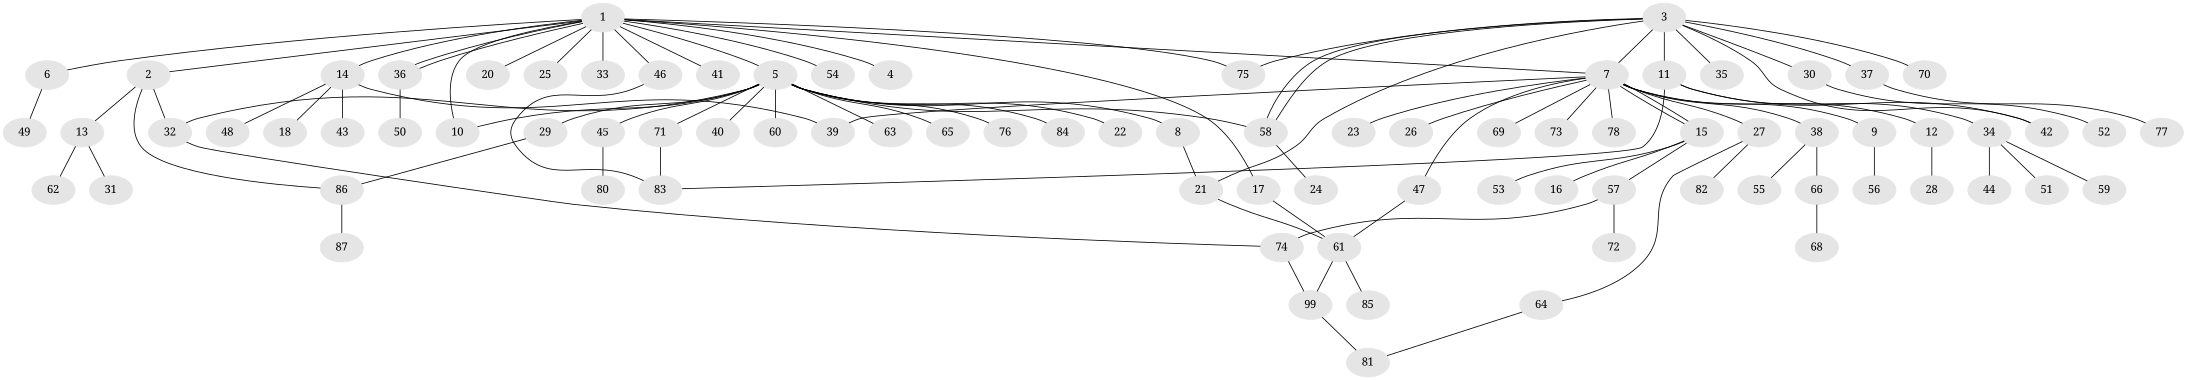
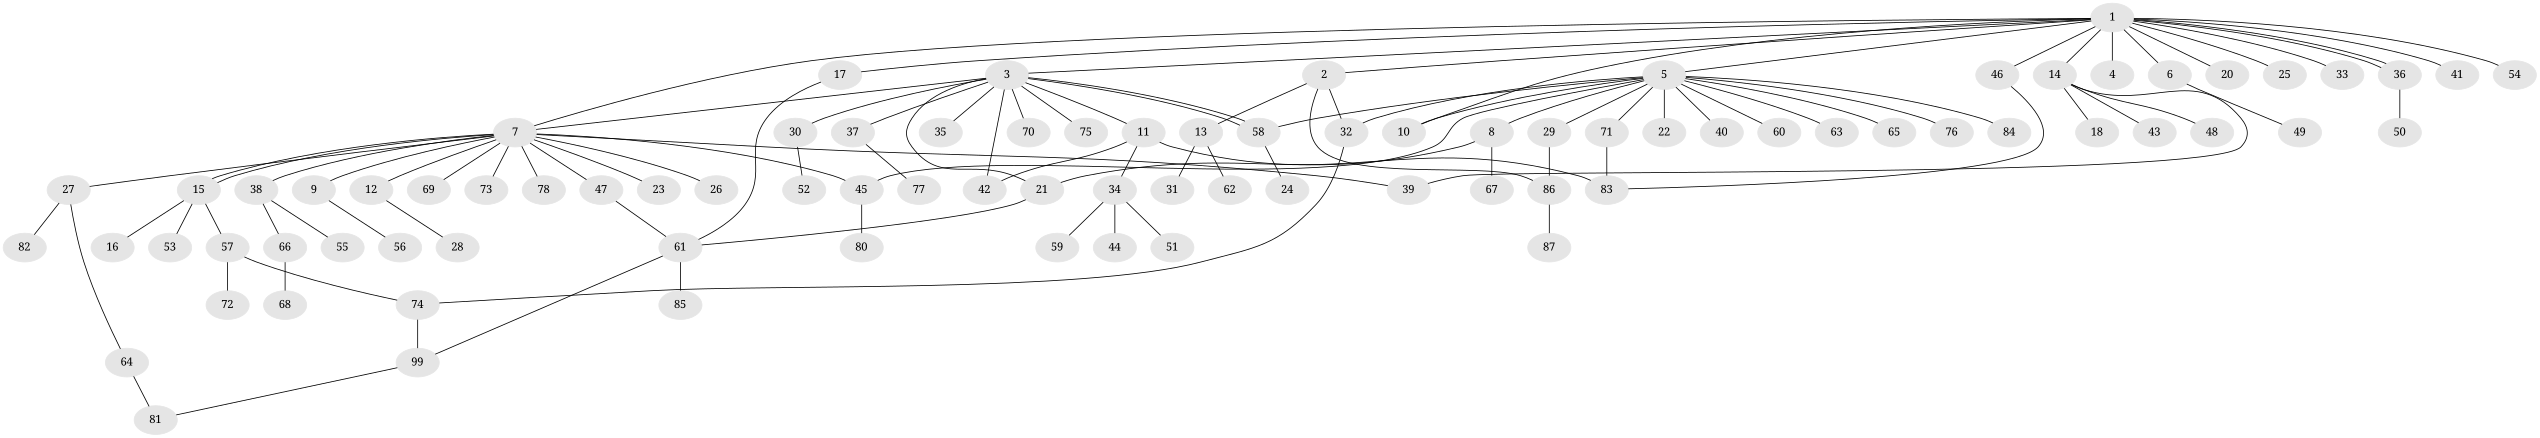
edge "1" -- "75": now "1" -- "3"
edge "7" -- "45": added
node "67": added
